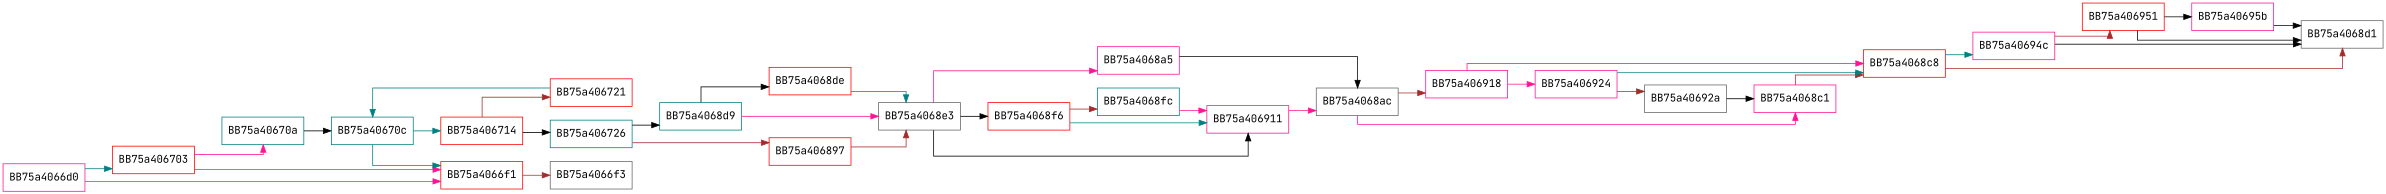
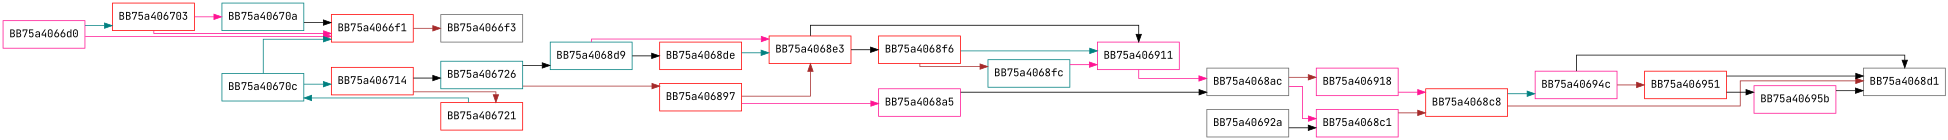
edge "BB75a4068e3" -> "BB75a4068a5": now "BB75a406897" -> "BB75a4068a5"
node "BB75a406924": removed
node "BB75a4068e3": color gray40 -> red
edge "BB75a40670a" -> "BB75a40670c": now "BB75a40670a" -> "BB75a4066f1"
